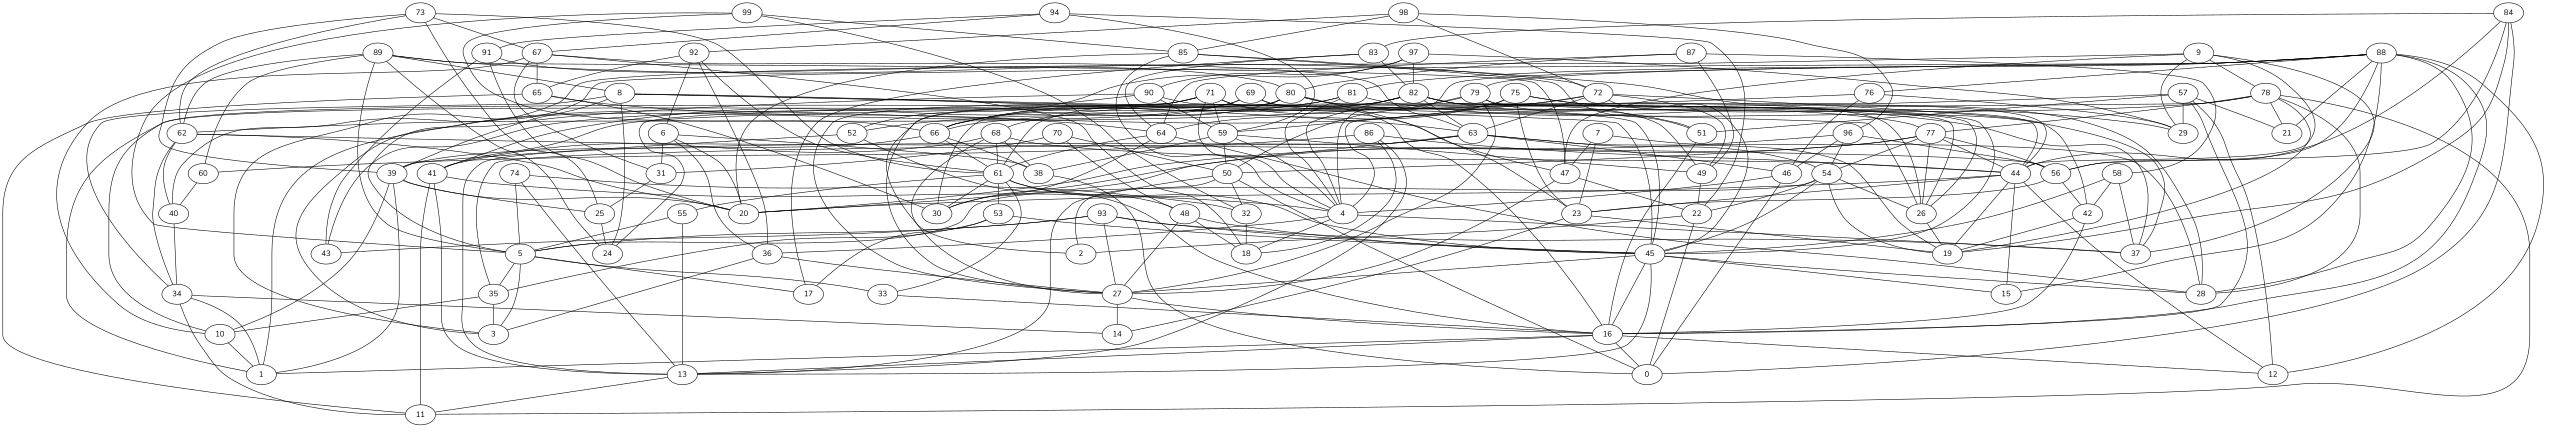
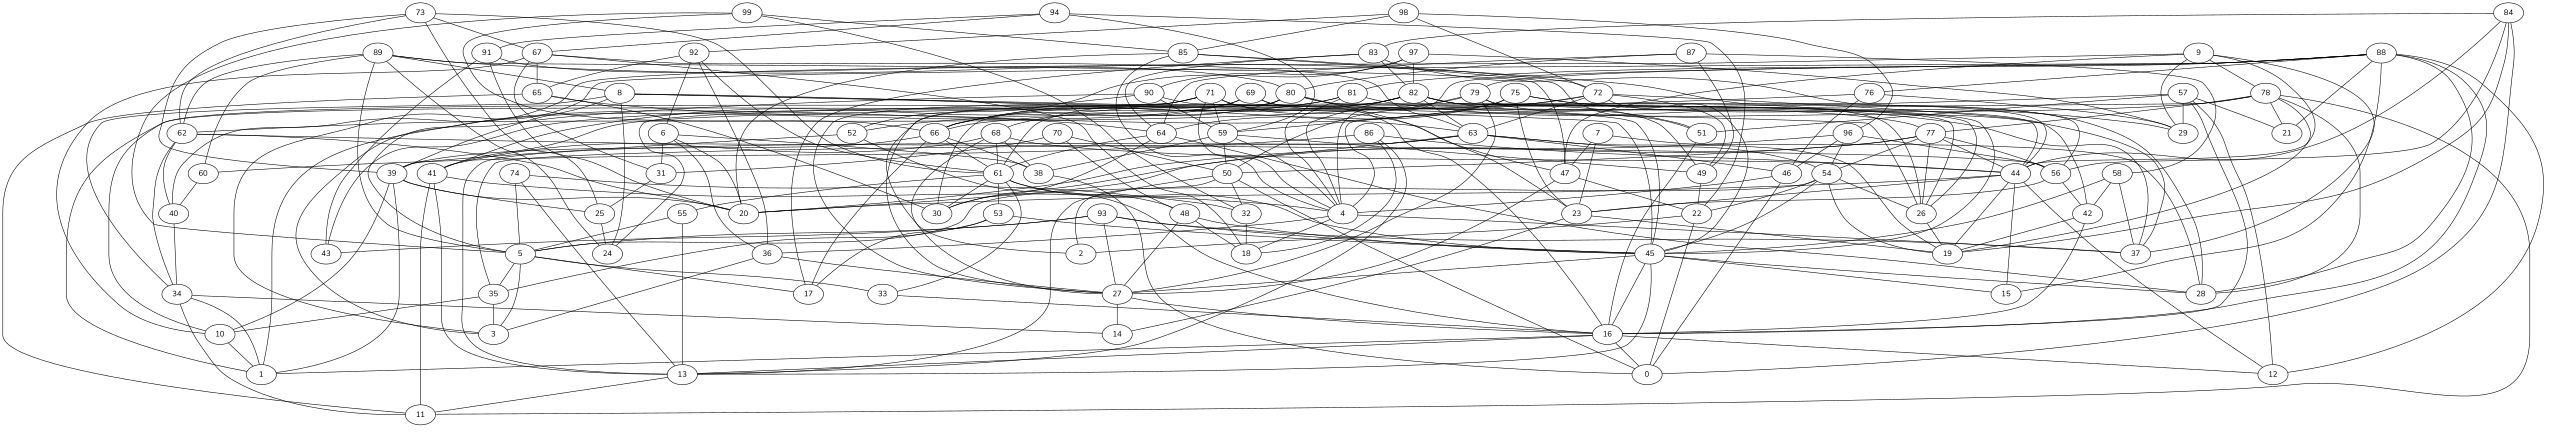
edge "88" -- "56": now "83" -- "56"
edge "66" -- "17": added
